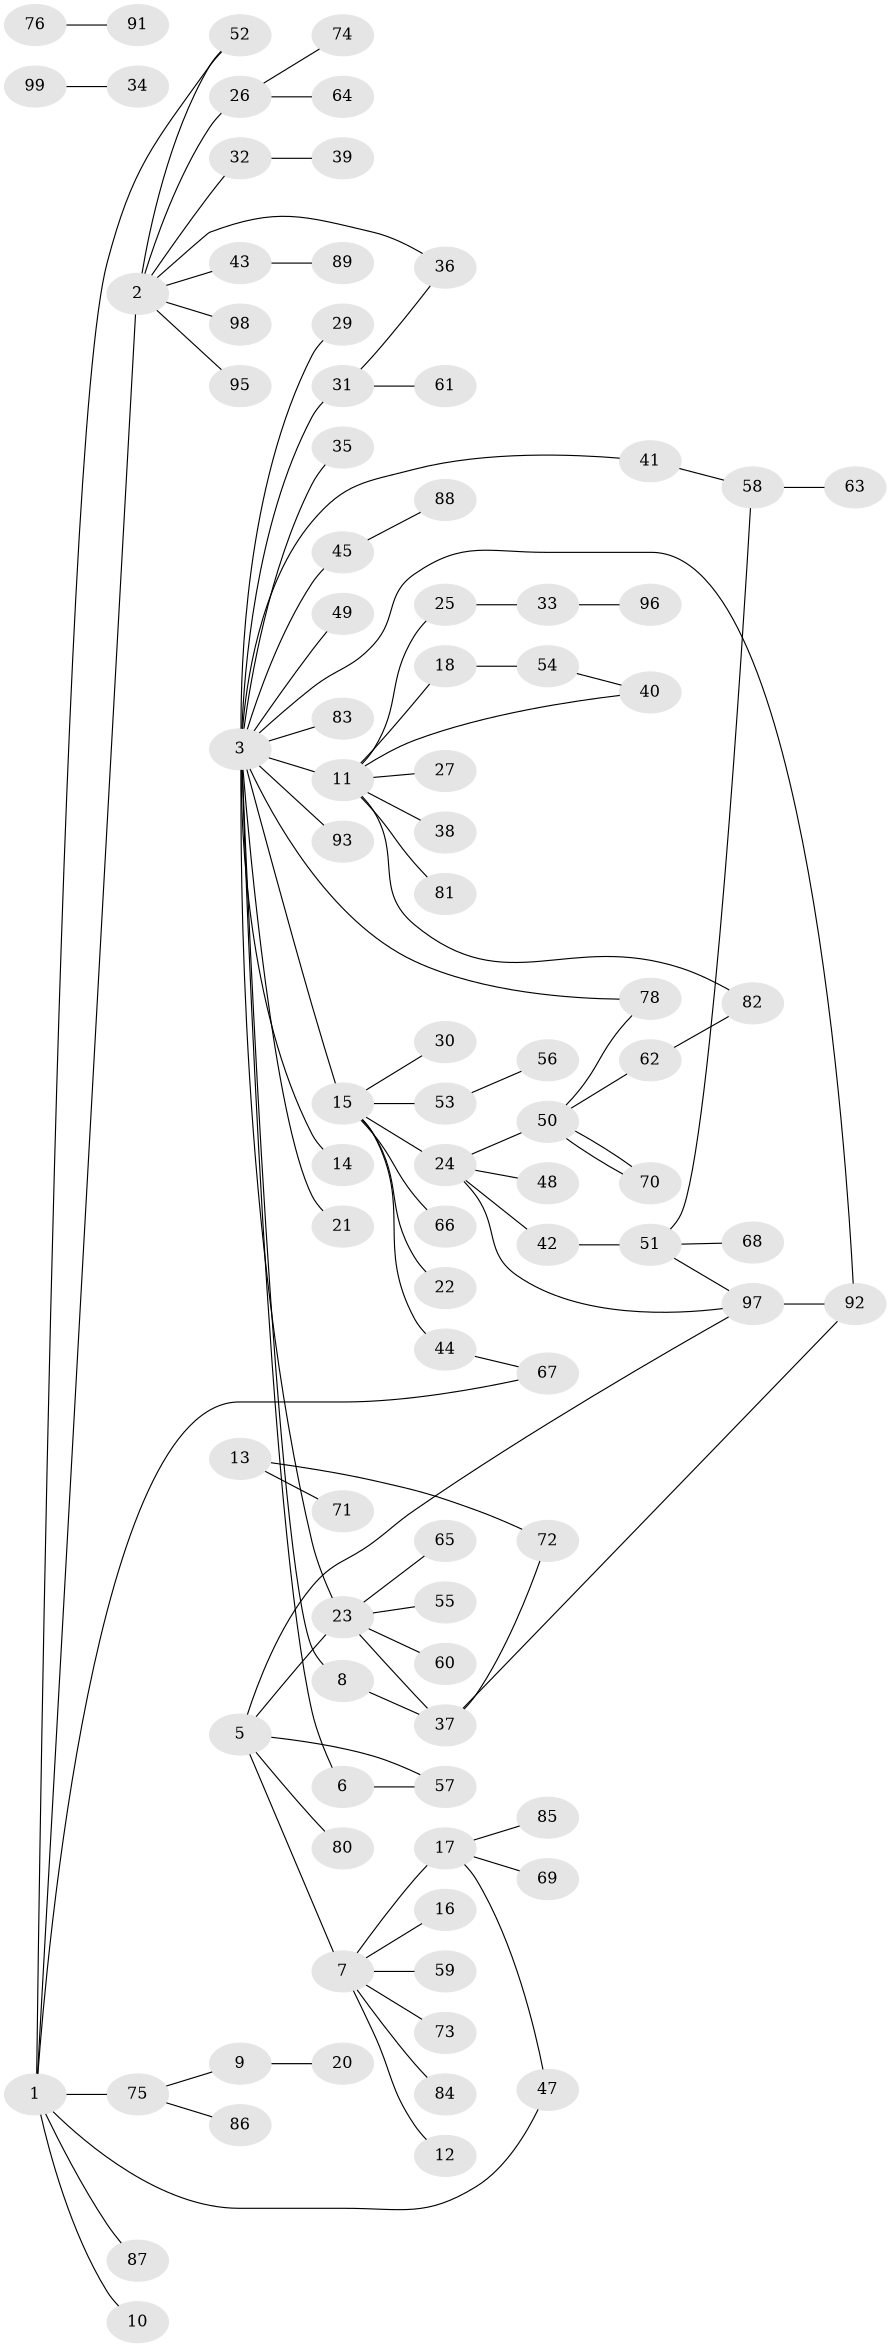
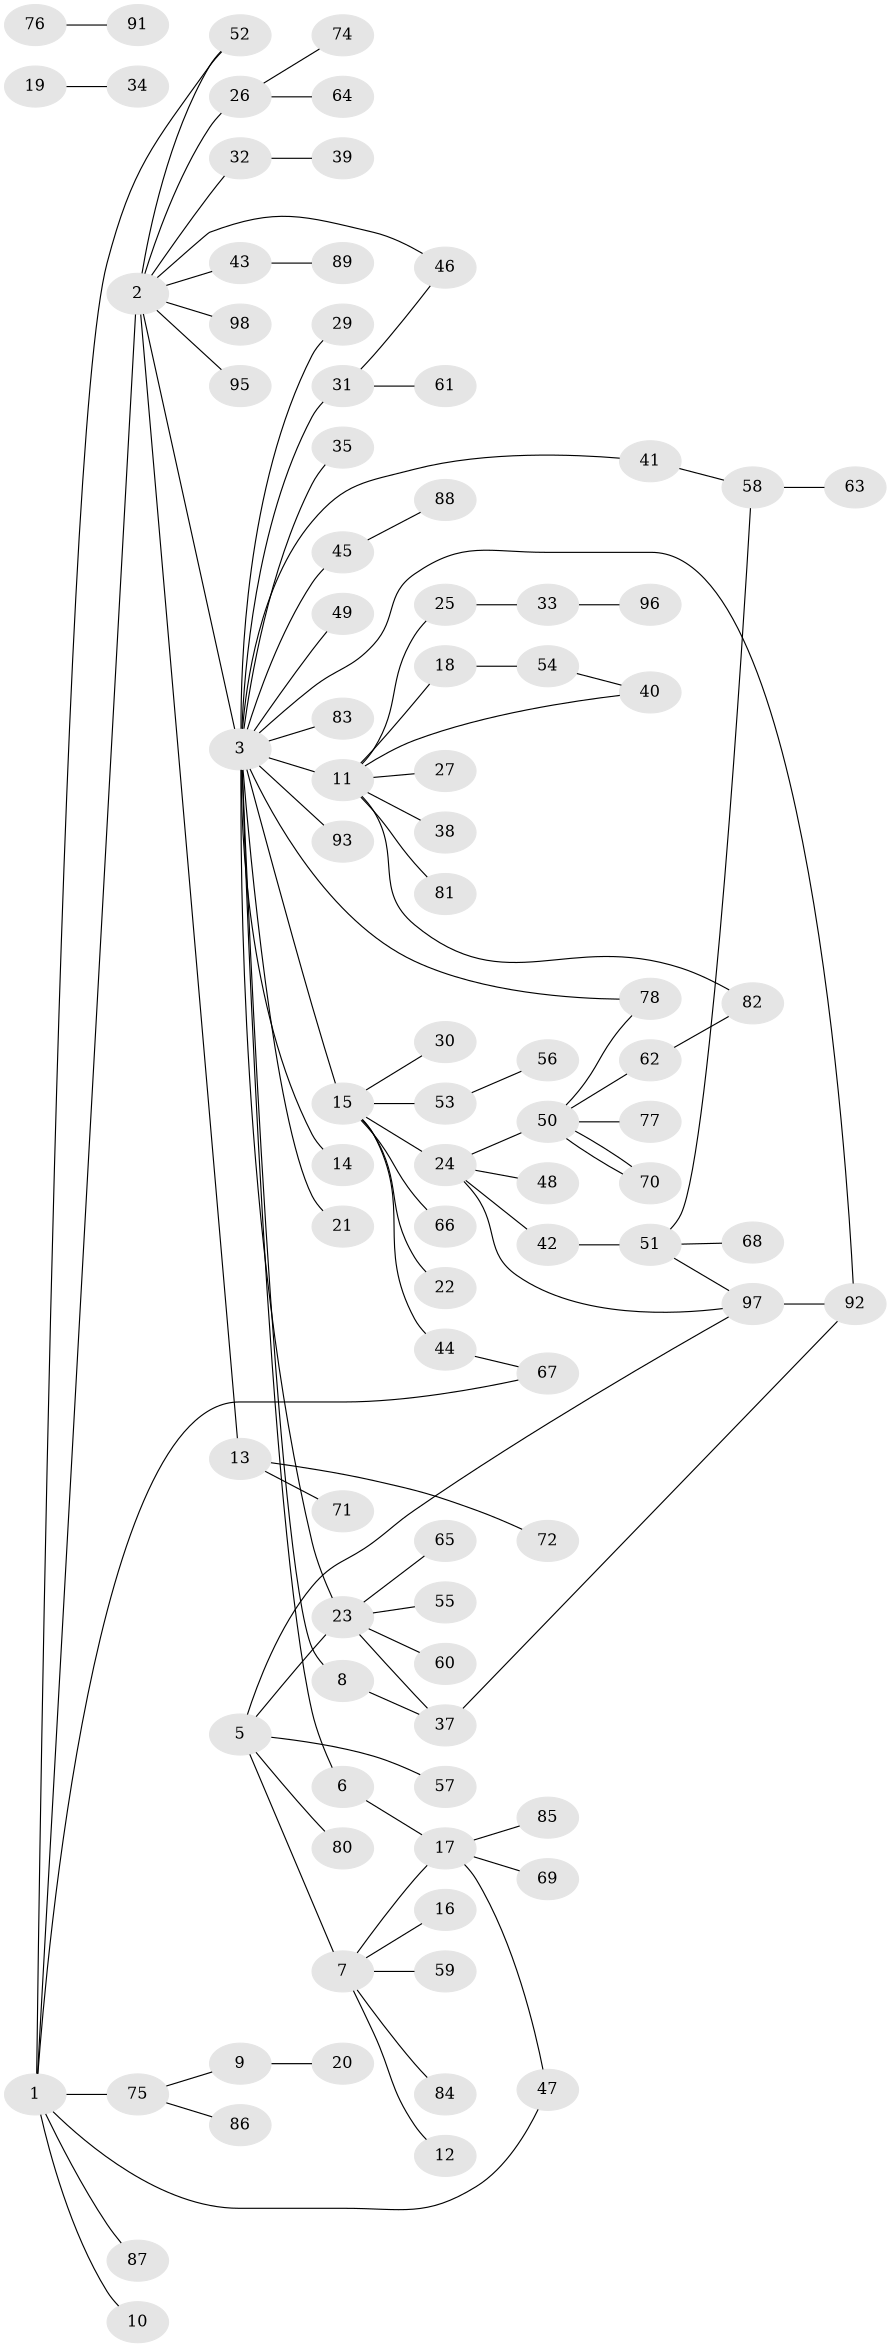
node "99": label "99" -> "19"
node "36": label "36" -> "46"
edge "2" -- "3": added
edge "2" -- "13": added
node "77": added
edge "72" -- "37": removed
edge "6" -- "57": now "6" -- "17"
node "73": removed
